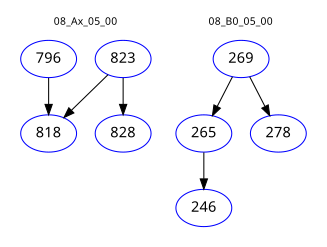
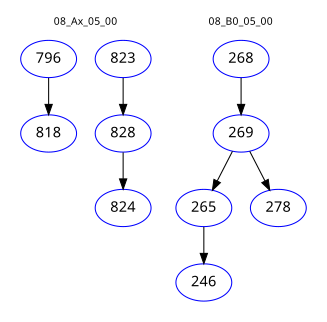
node "268": added
edge "823" -> "818": removed
node "824": added
